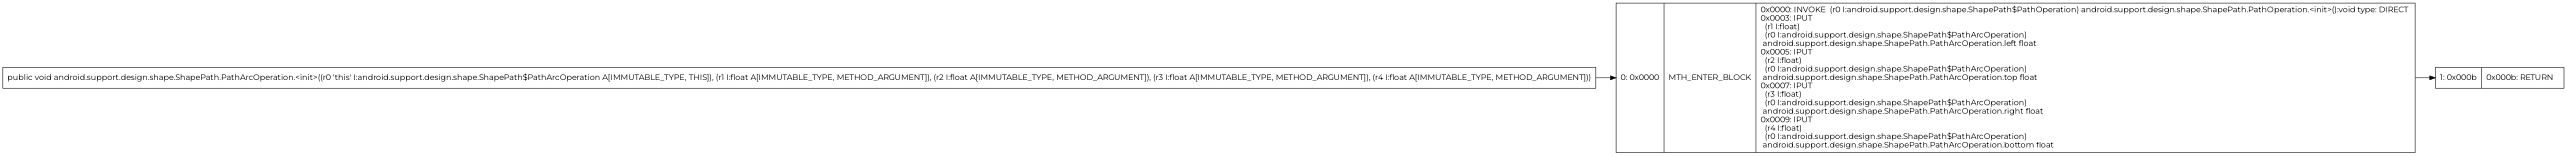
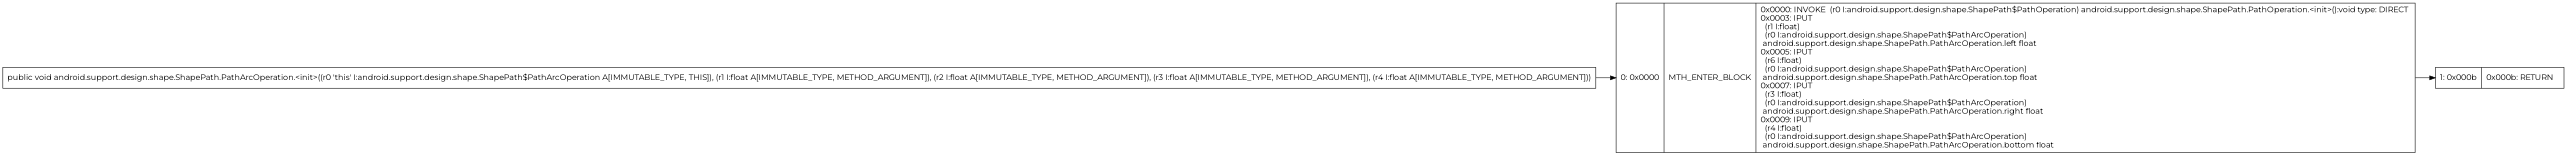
node "0: 0x0000": text "(r2 I:float)" -> "(r6 I:float)"
